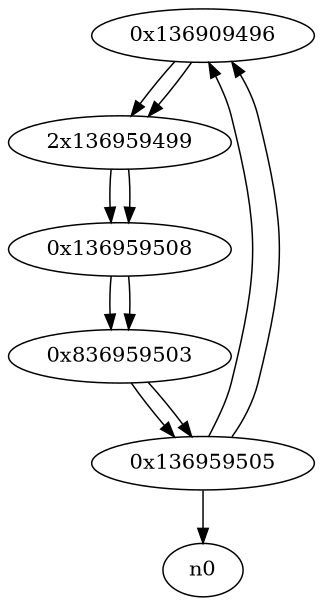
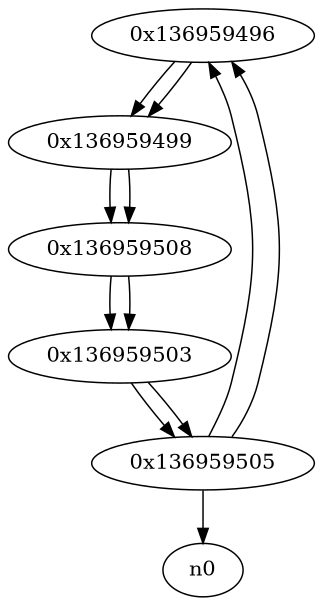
node "0x136909496": label "0x136909496" -> "0x136959496"
node "2x136959499": label "2x136959499" -> "0x136959499"
node "0x836959503": label "0x836959503" -> "0x136959503"
